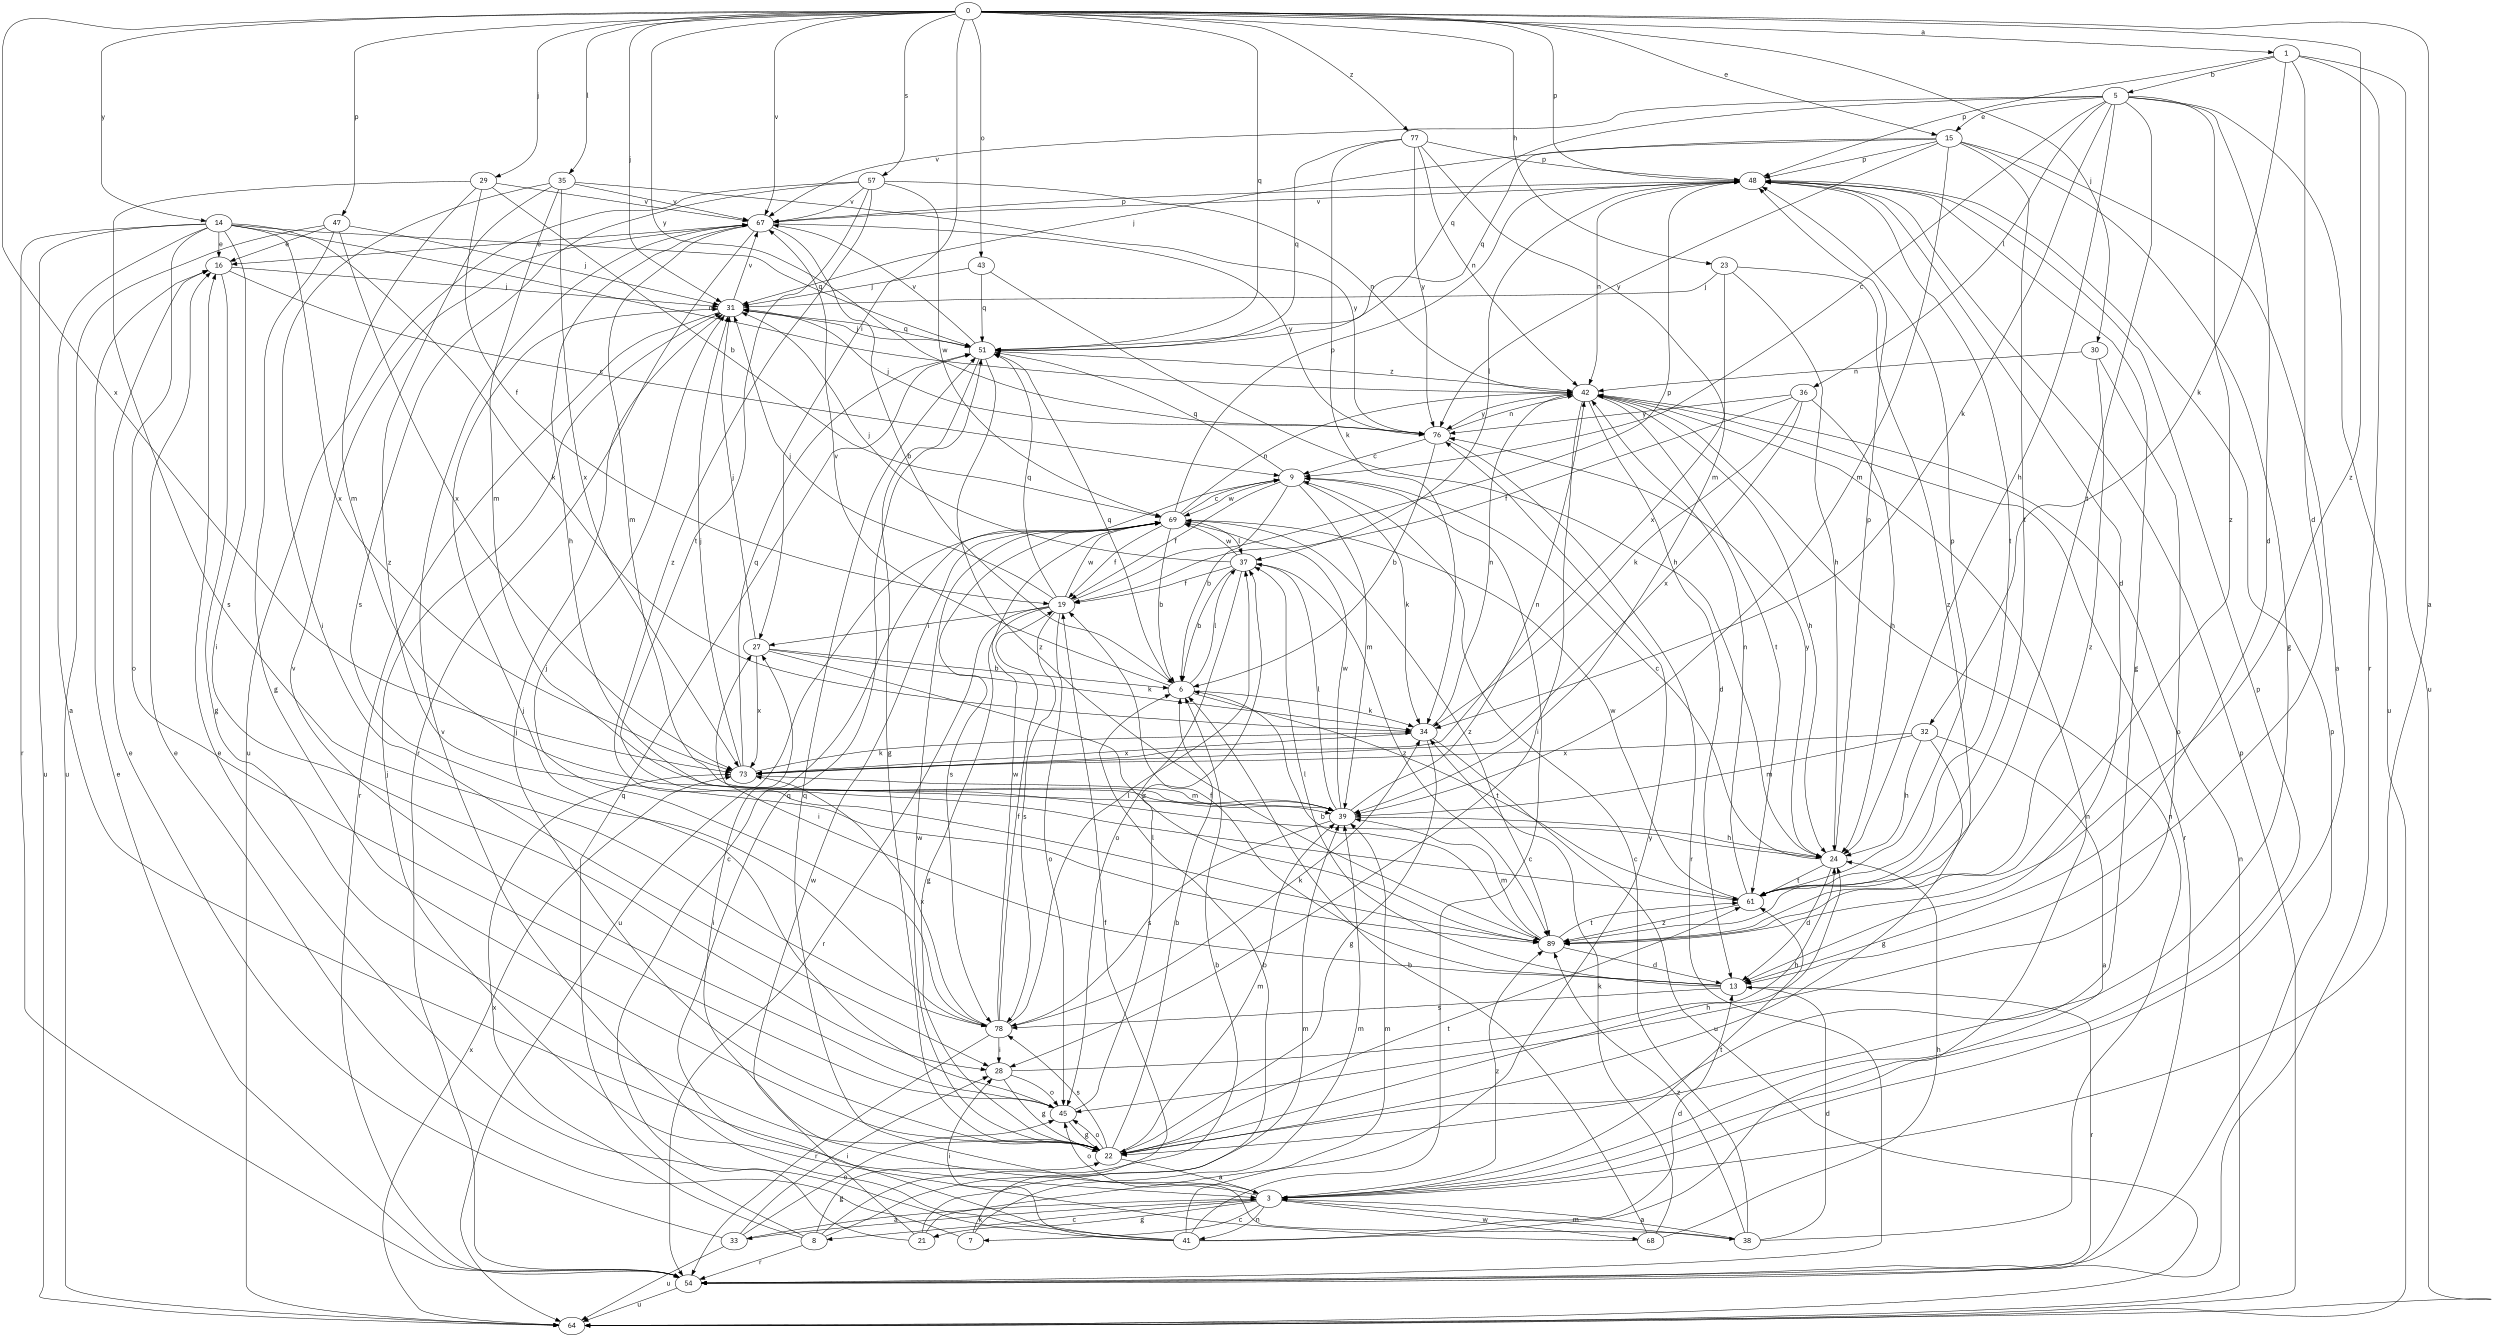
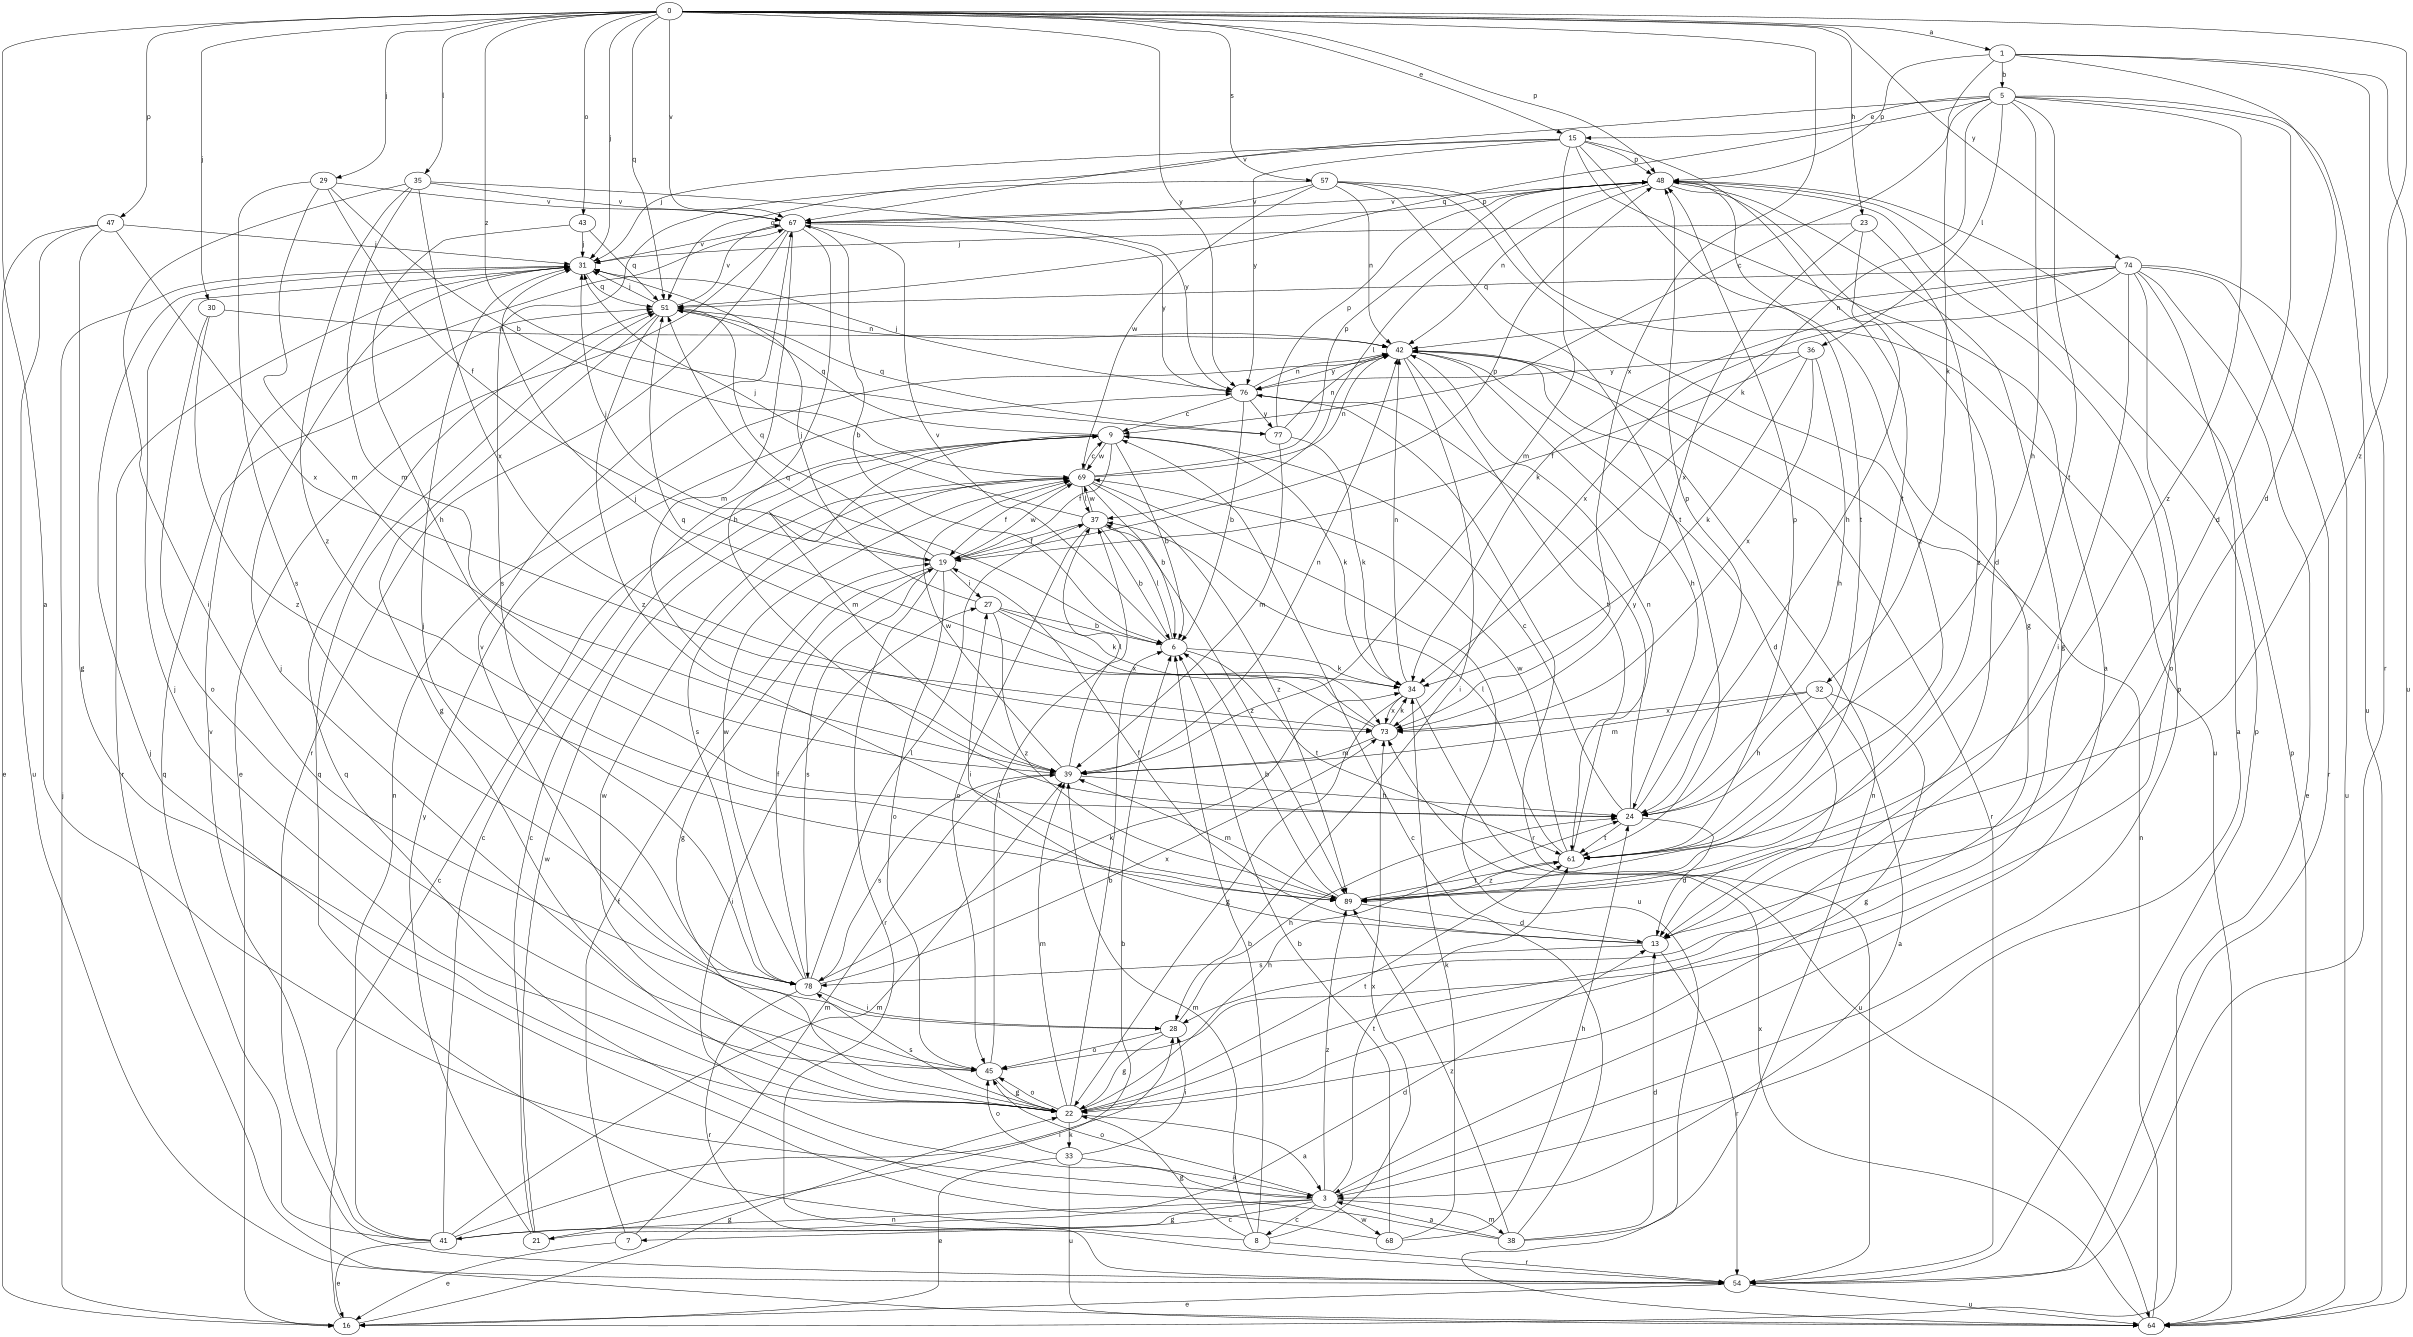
node "14": label "14" -> "74"
edge "31" -> "67": reversed
edge "77" -> "76": reversed
edge "0" -> "27": removed, label "i"
edge "51" -> "42": label "z" -> "n"
edge "13" -> "37": now "61" -> "37"
edge "3" -> "33": now "22" -> "33"
